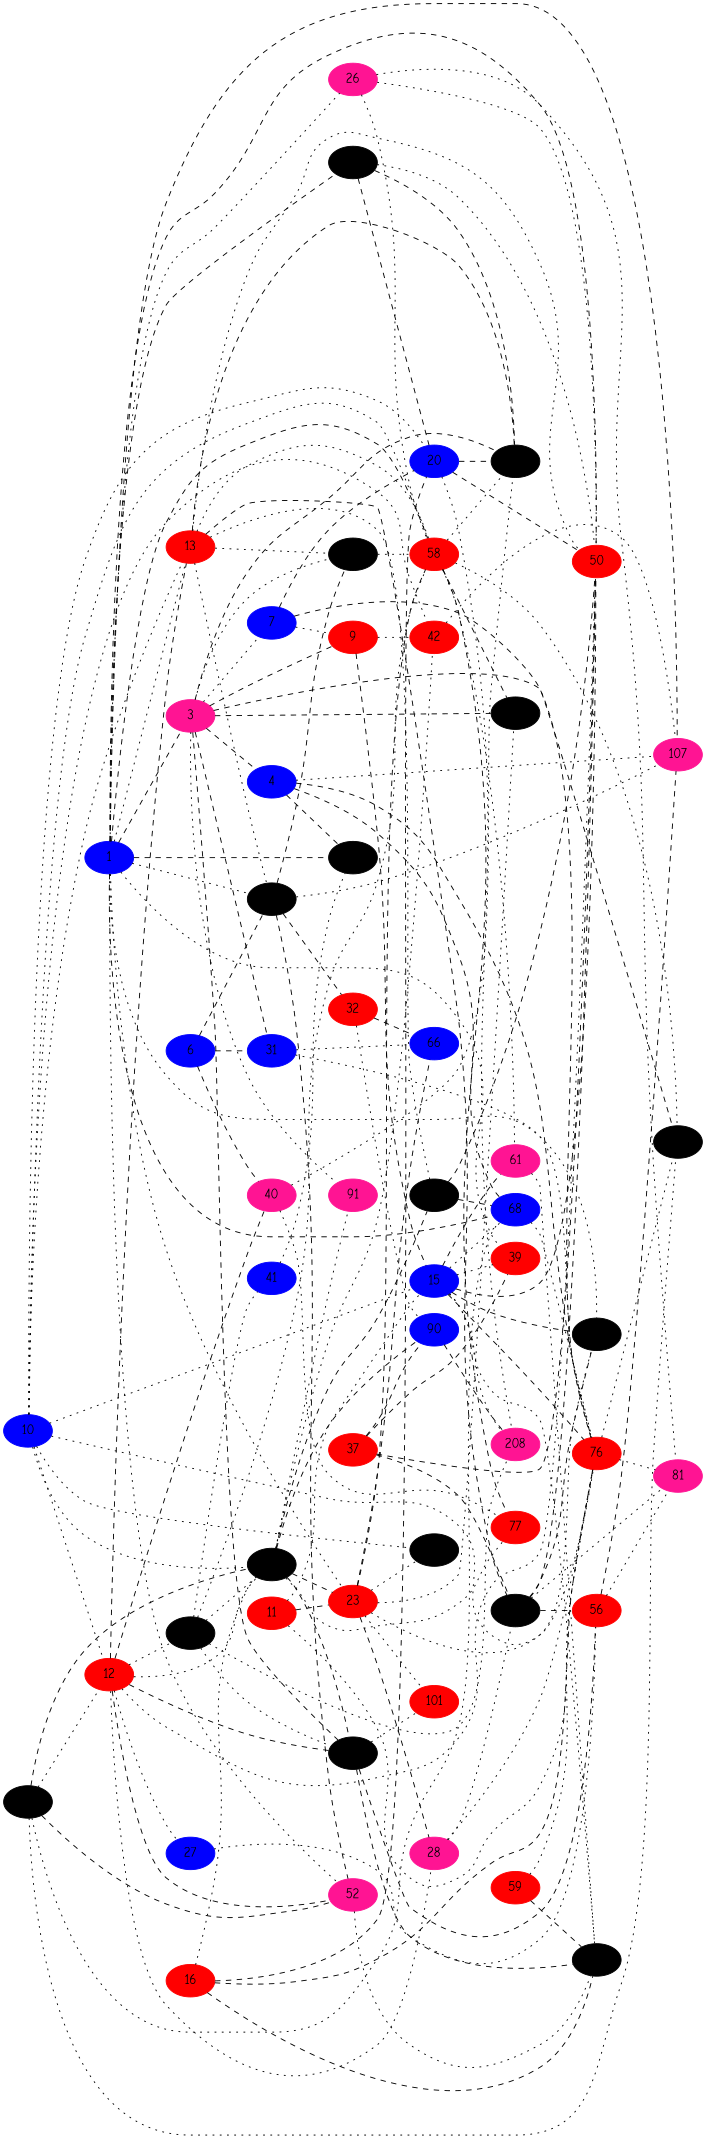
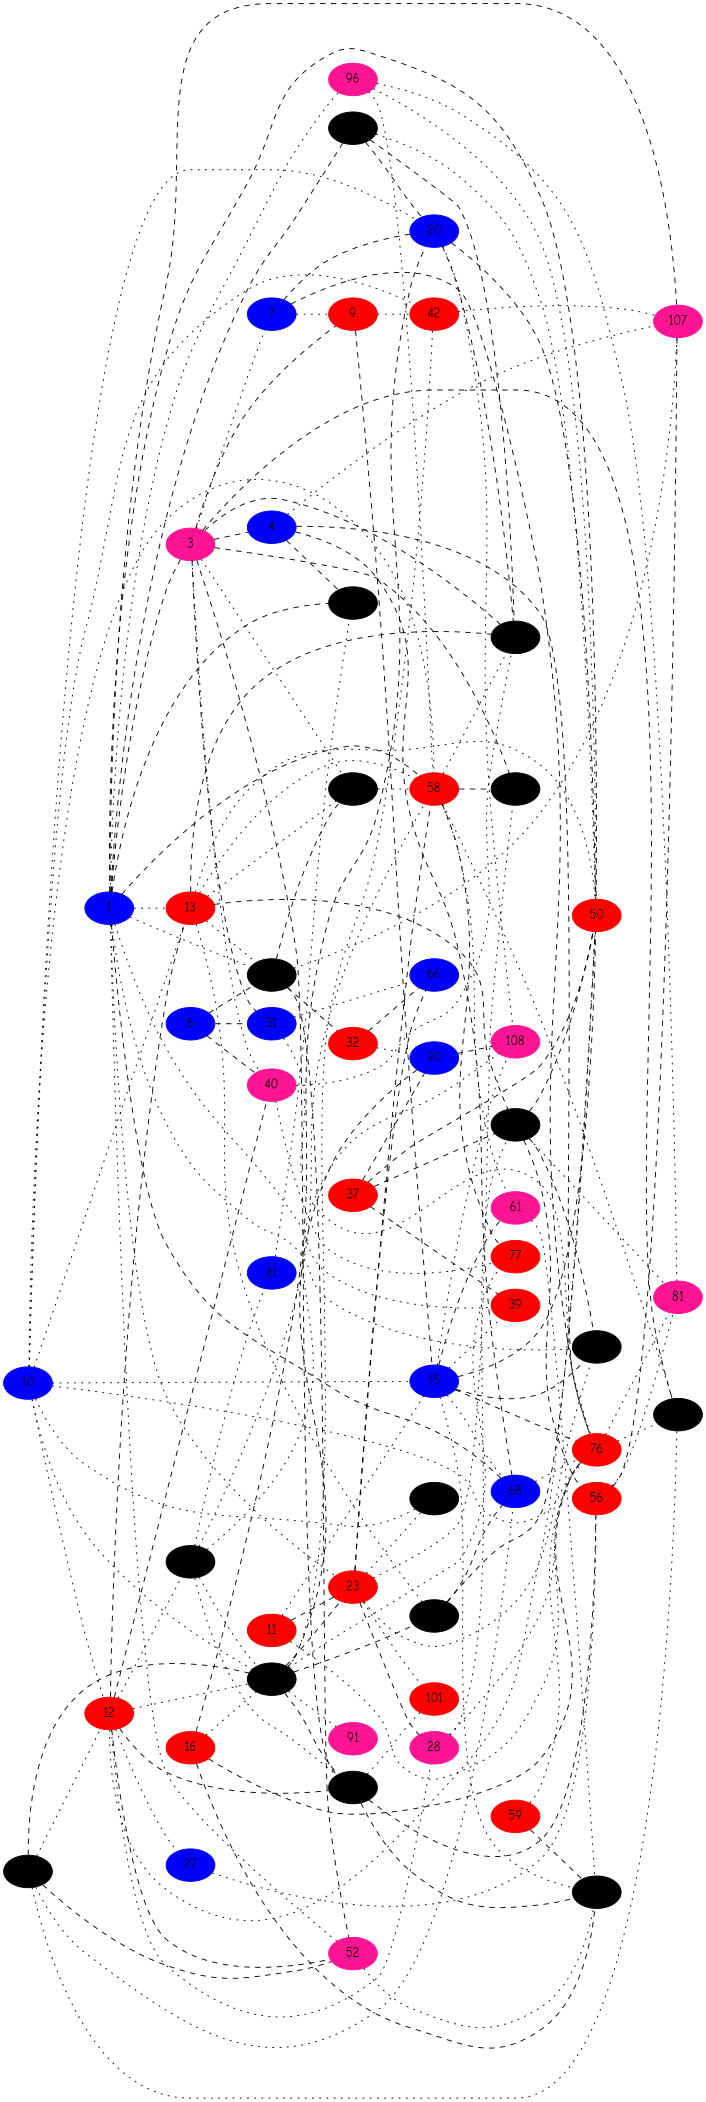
node "26": label "26" -> "96"
edge "3" -- "91": now "3" -- "40"
node "208": label "208" -> "108"
